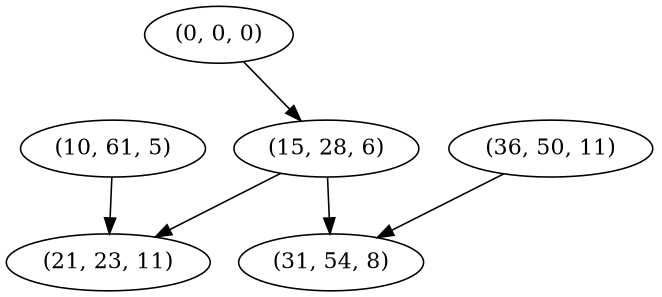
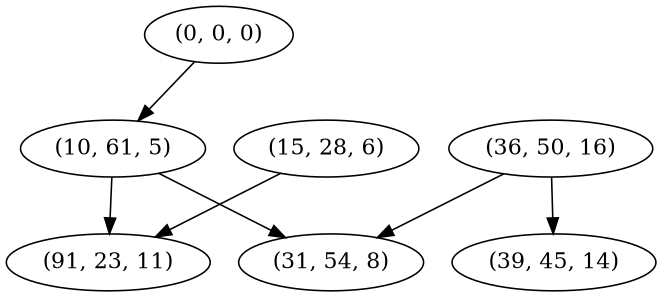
edge "(0, 0, 0)" -> "(15, 28, 6)": now "(0, 0, 0)" -> "(10, 61, 5)"
node "(36, 50, 11)": label "(36, 50, 11)" -> "(36, 50, 16)"
edge "(15, 28, 6)" -> "(31, 54, 8)": now "(10, 61, 5)" -> "(31, 54, 8)"
node "(21, 23, 11)": label "(21, 23, 11)" -> "(91, 23, 11)"
node "(39, 45, 14)": added
